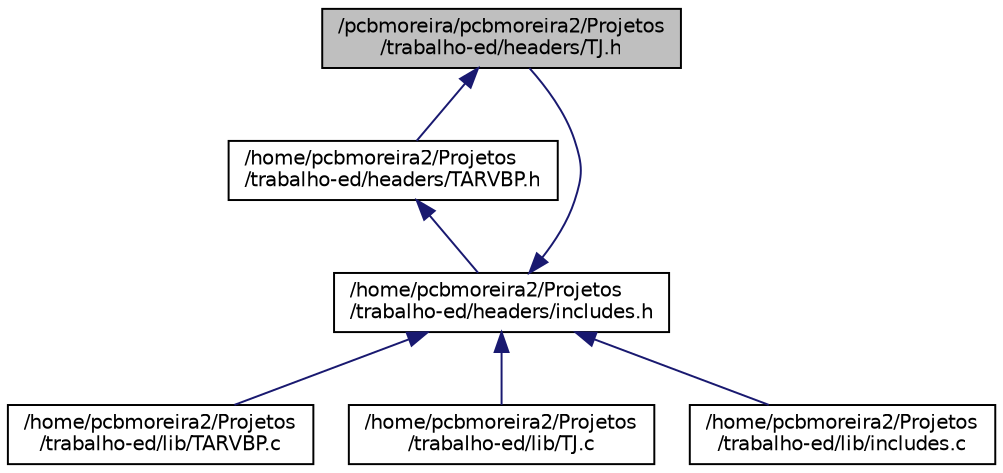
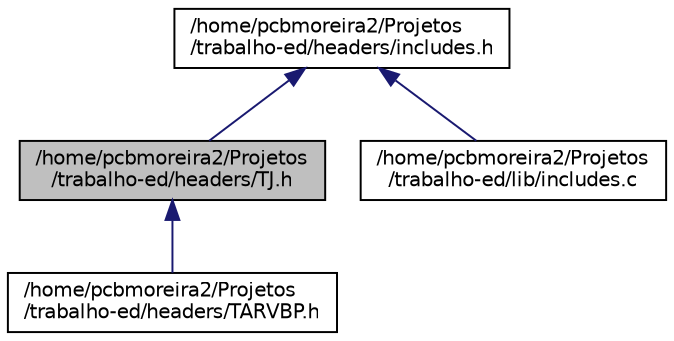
node "/pcbmoreira/pcbmoreira2/Projetos /trabalho-ed/headers/TJ.h": label "/pcbmoreira/pcbmoreira2/Projetos /trabalho-ed/headers/TJ.h" -> "/home/pcbmoreira2/Projetos /trabalho-ed/headers/TJ.h"
edge "/home/pcbmoreira2/Projetos /trabalho-ed/headers/includes.h" -> "/home/pcbmoreira2/Projetos /trabalho-ed/headers/TARVBP.h": removed
node "/home/pcbmoreira2/Projetos /trabalho-ed/lib/TARVBP.c": removed
node "/home/pcbmoreira2/Projetos /trabalho-ed/lib/TJ.c": removed
